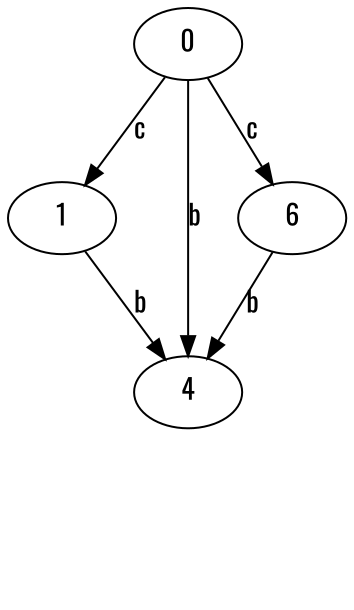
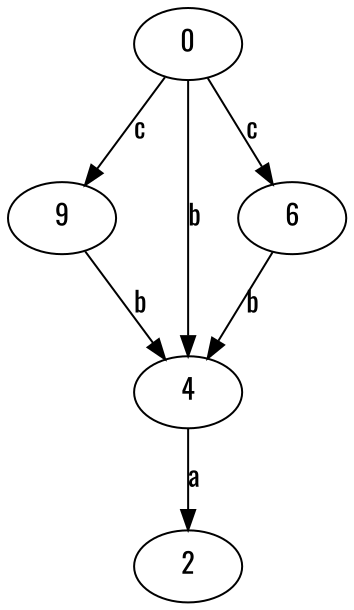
node "1": label "1" -> "9"
node "2": added
